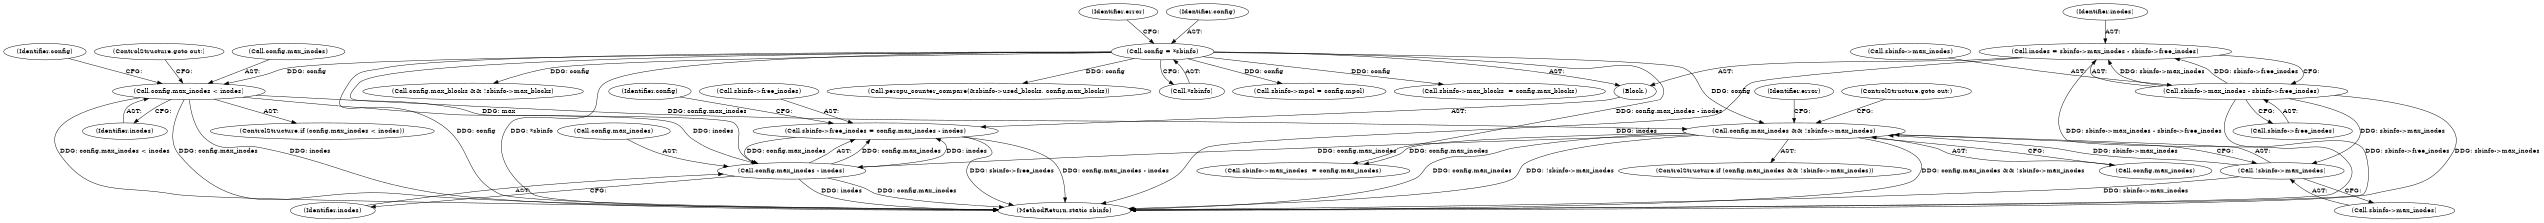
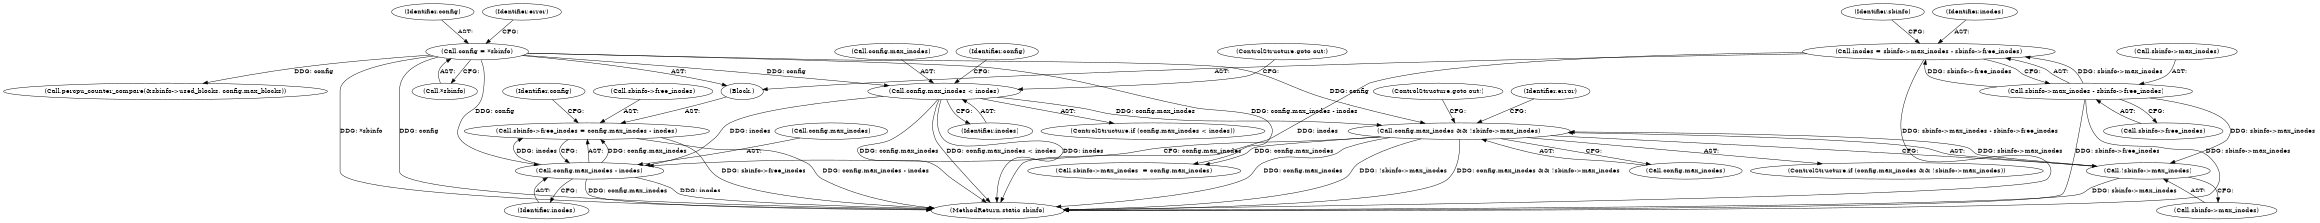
node "(Identifier,sbinfo)": added
node "(Call,config.max_blocks && !sbinfo->max_blocks)": removed
node "(Call,sbinfo->mpol = config.mpol)": removed
node "(Call,sbinfo->max_blocks  = config.max_blocks)": removed
edge "(Call,config = *sbinfo)" -> "(Call,config.max_inodes - inodes)": label "DDG: max" -> "DDG: config"
edge "(Call,sbinfo->free_inodes = config.max_inodes - inodes)" -> "(Call,config.max_inodes - inodes)": label "DDG: config.max_inodes" -> "CFG: "
edge "(Call,config.max_inodes && !sbinfo->max_inodes)" -> "(Call,config.max_inodes - inodes)": label "DDG: config.max_inodes" -> "CFG: config.max_inodes"
